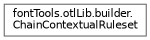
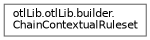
node "fontTools.otlLib.builder. ChainContextualRuleset": label "fontTools.otlLib.builder. ChainContextualRuleset" -> "otlLib.otlLib.builder. ChainContextualRuleset"
